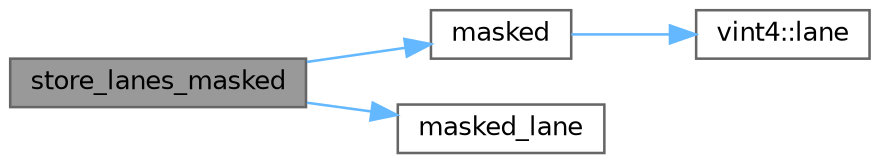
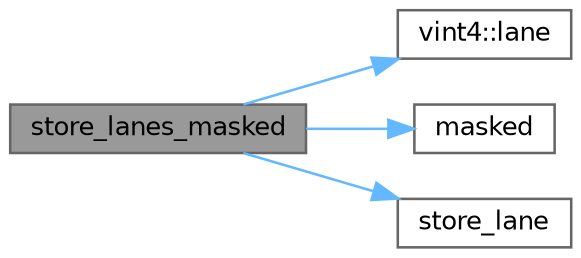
edge "masked" -> "vint4::lane": now "store_lanes_masked" -> "vint4::lane"
node "masked_lane": label "masked_lane" -> "store_lane"
